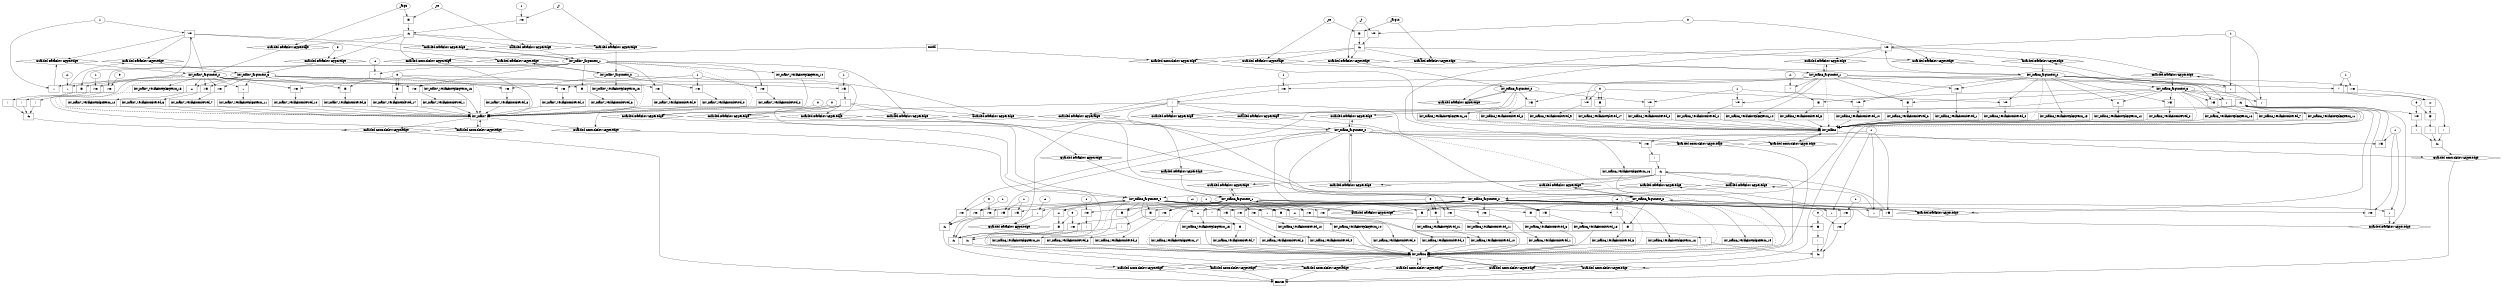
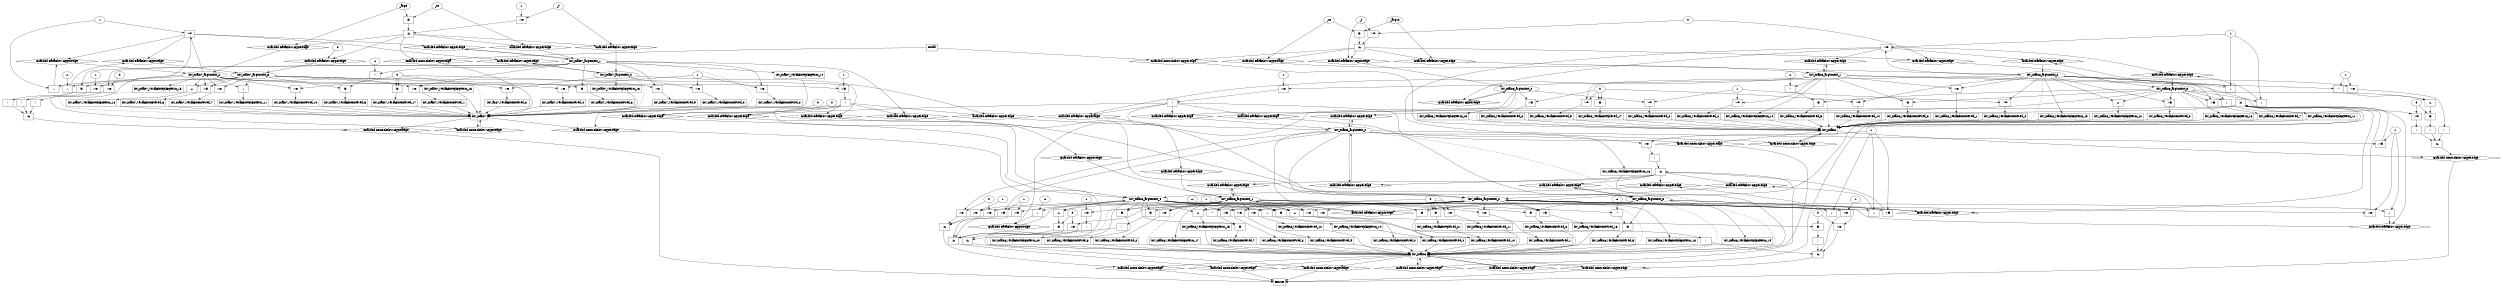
edge "inv_main7_argument_2" -> "inv_main7": removed
node "inv_main7_VerifHintInitPred_8": label "inv_main7_VerifHintInitPred_8" -> "inv_arg7_VerifHintInitPred_8"
edge "inv_main6_VerifHintTplEqTerm_14" -> "inv_main6": now "inv_main6_VerifHintTplEqTerm_14" -> "inv_main6_VerifHintInitPred_4"
